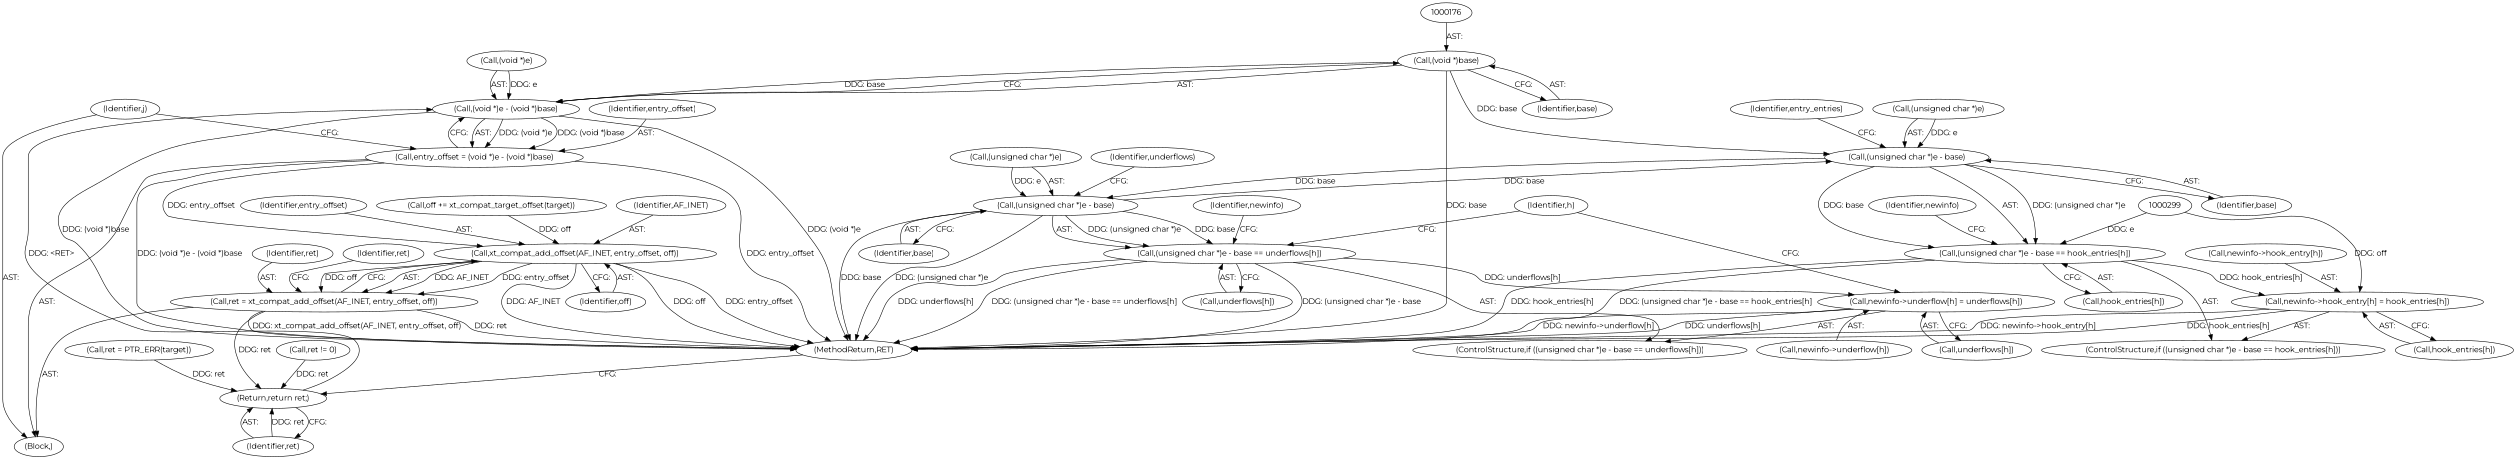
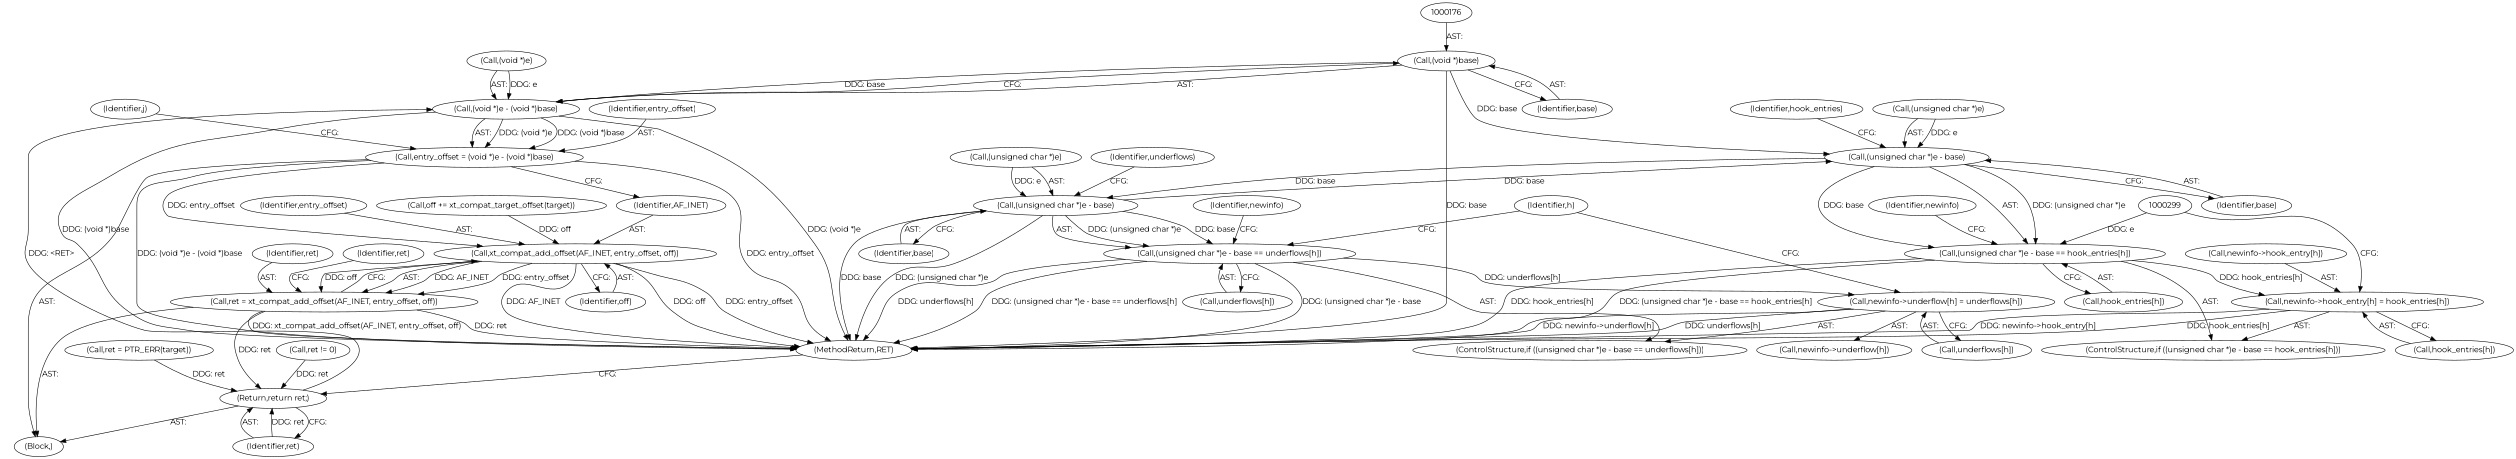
node "(Identifier,entry_entries)": label "(Identifier,entry_entries)" -> "(Identifier,hook_entries)"
edge "(Call,entry_offset = (void *)e - (void *)base)" -> "(Call,(void *)e - (void *)base)": now "(Call,entry_offset = (void *)e - (void *)base)" -> "(Identifier,AF_INET)"
edge "(Identifier,j)" -> "(Block,)": now "(Return,return ret;)" -> "(Block,)"
edge "1000299" -> "(Call,newinfo->hook_entry[h] = hook_entries[h])": label "DDG: off" -> "CFG: "
edge "(Call,newinfo->underflow[h])" -> "(Call,newinfo->underflow[h] = underflows[h])": reversed
